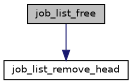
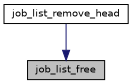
edge "job_list_free" -> "job_list_remove_head": reversed
